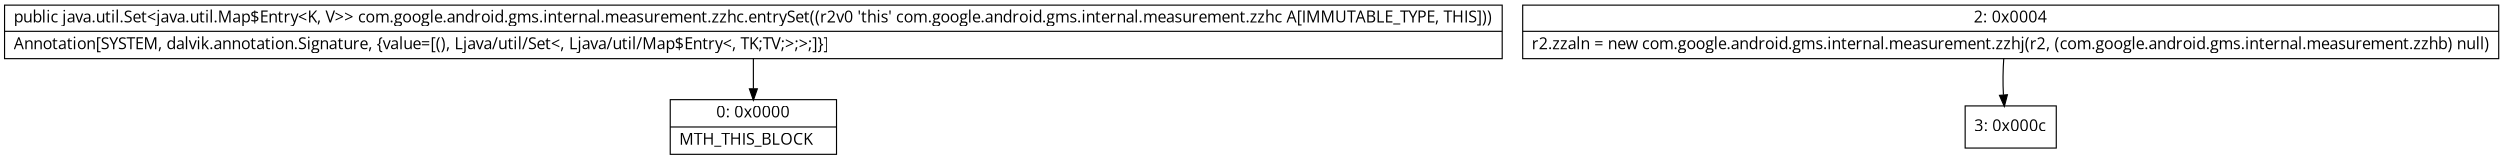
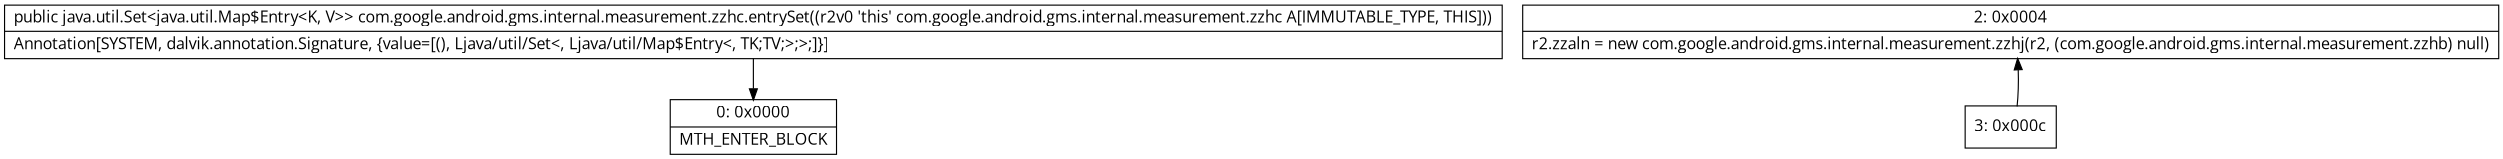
edge "2: 0x0004" -> "3: 0x000c": reversed
node "0: 0x0000": text "MTH_THIS_BLOCK" -> "MTH_ENTER_BLOCK"
